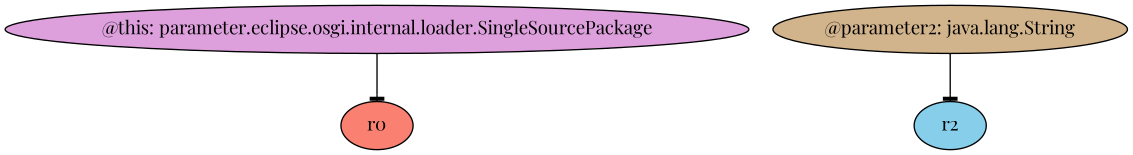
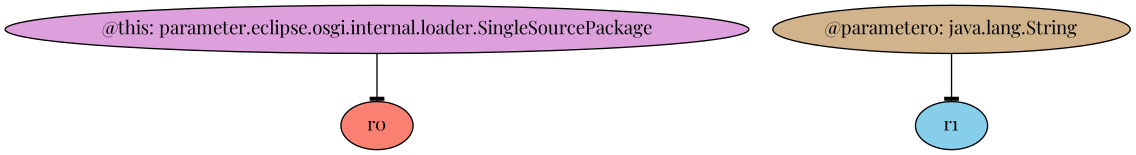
node "@parameter2: java.lang.String": label "@parameter2: java.lang.String" -> "@parameter0: java.lang.String"
node "r2": label "r2" -> "r1"
